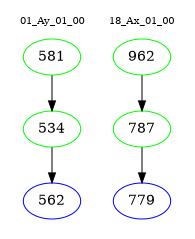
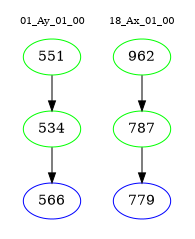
node "581": label "581" -> "551"
node "562": label "562" -> "566"
